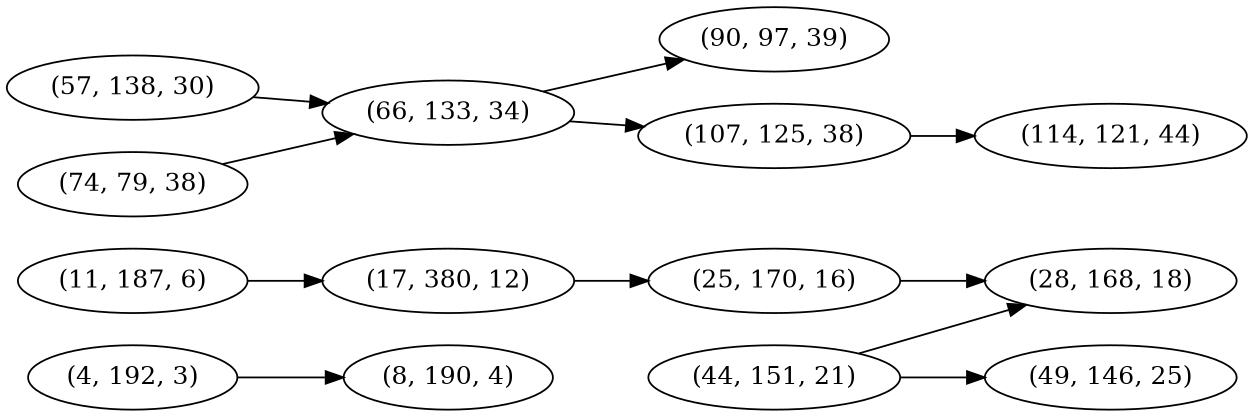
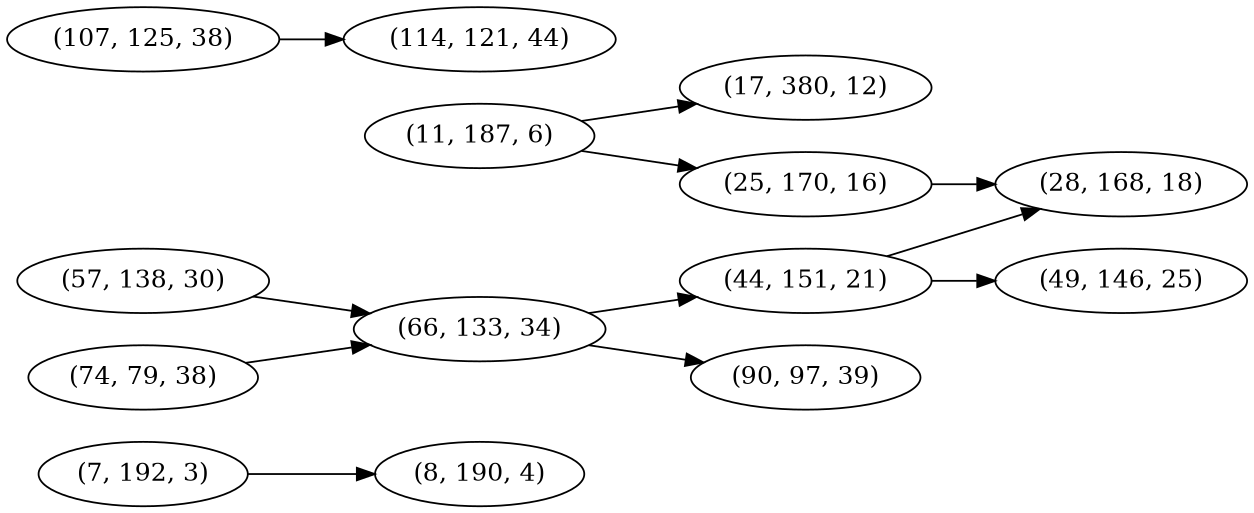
edge "(66, 133, 34)" -> "(107, 125, 38)": now "(66, 133, 34)" -> "(44, 151, 21)"
edge "(17, 380, 12)" -> "(25, 170, 16)": now "(11, 187, 6)" -> "(25, 170, 16)"
node "(4, 192, 3)": label "(4, 192, 3)" -> "(7, 192, 3)"
